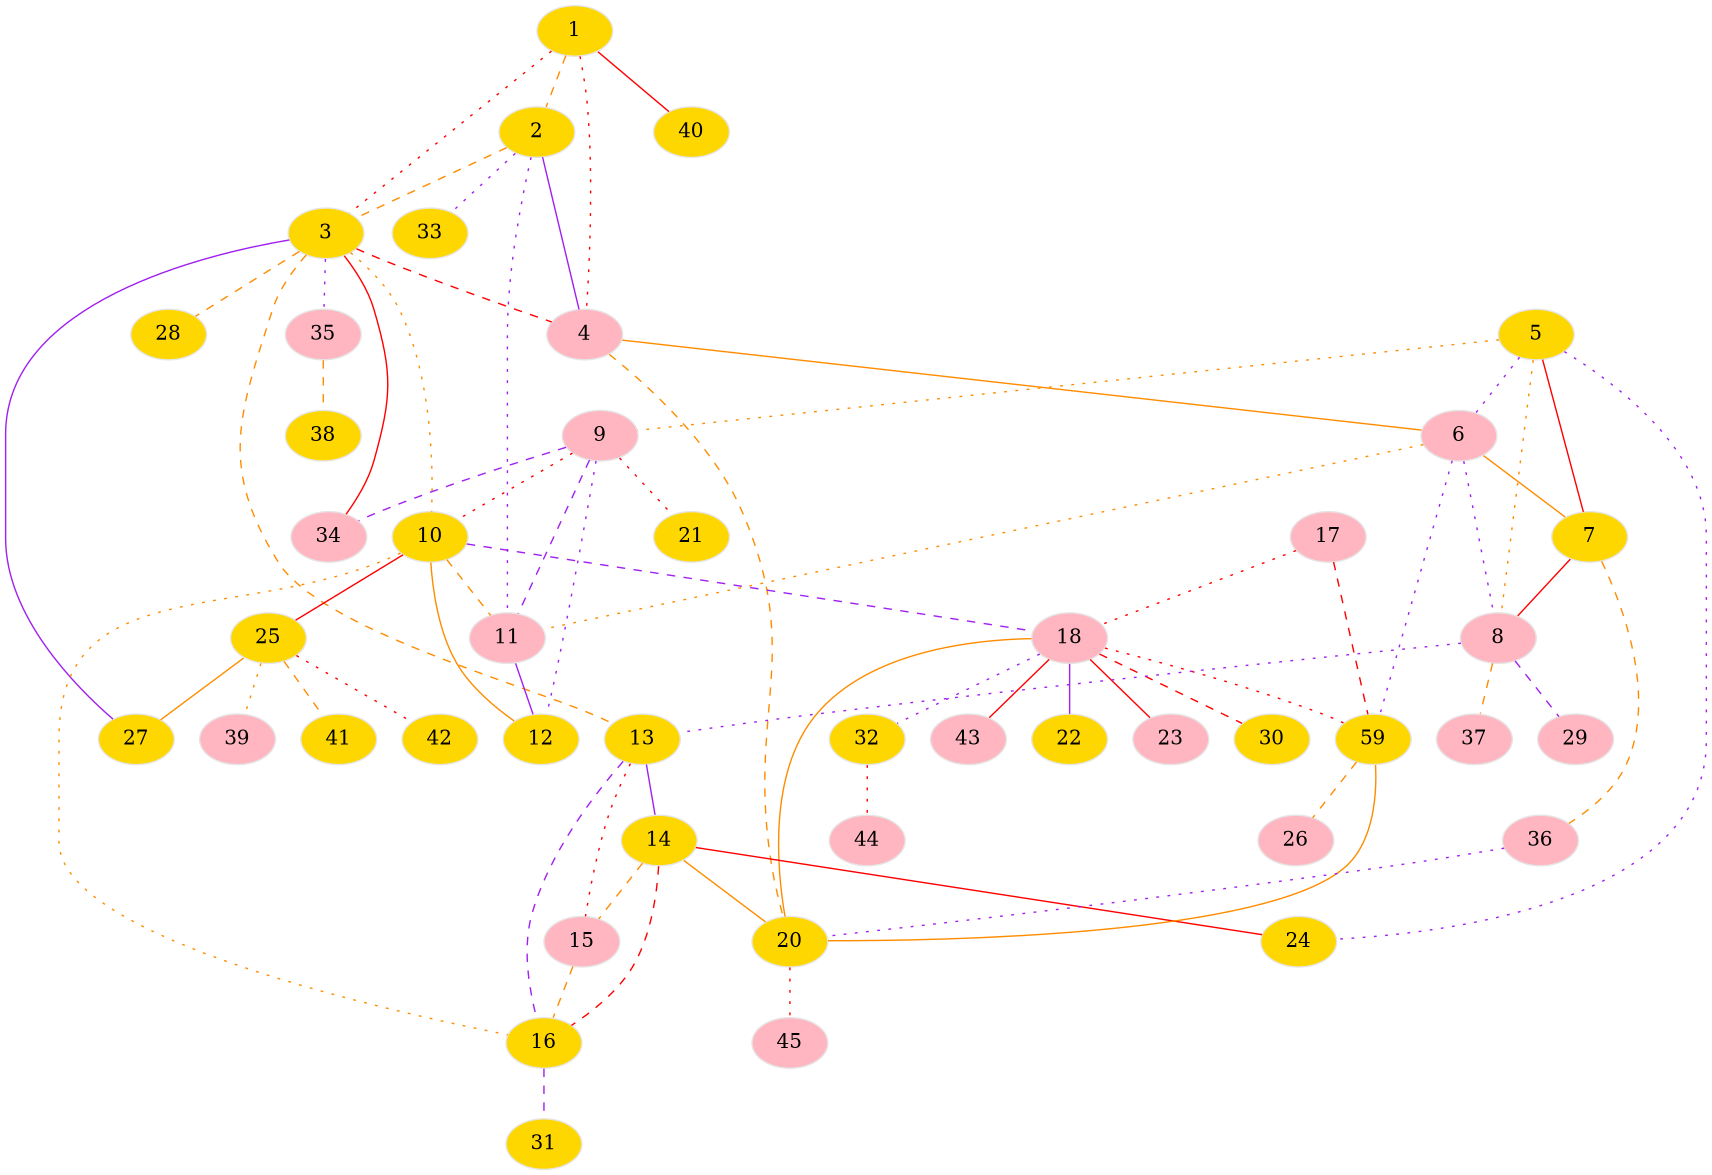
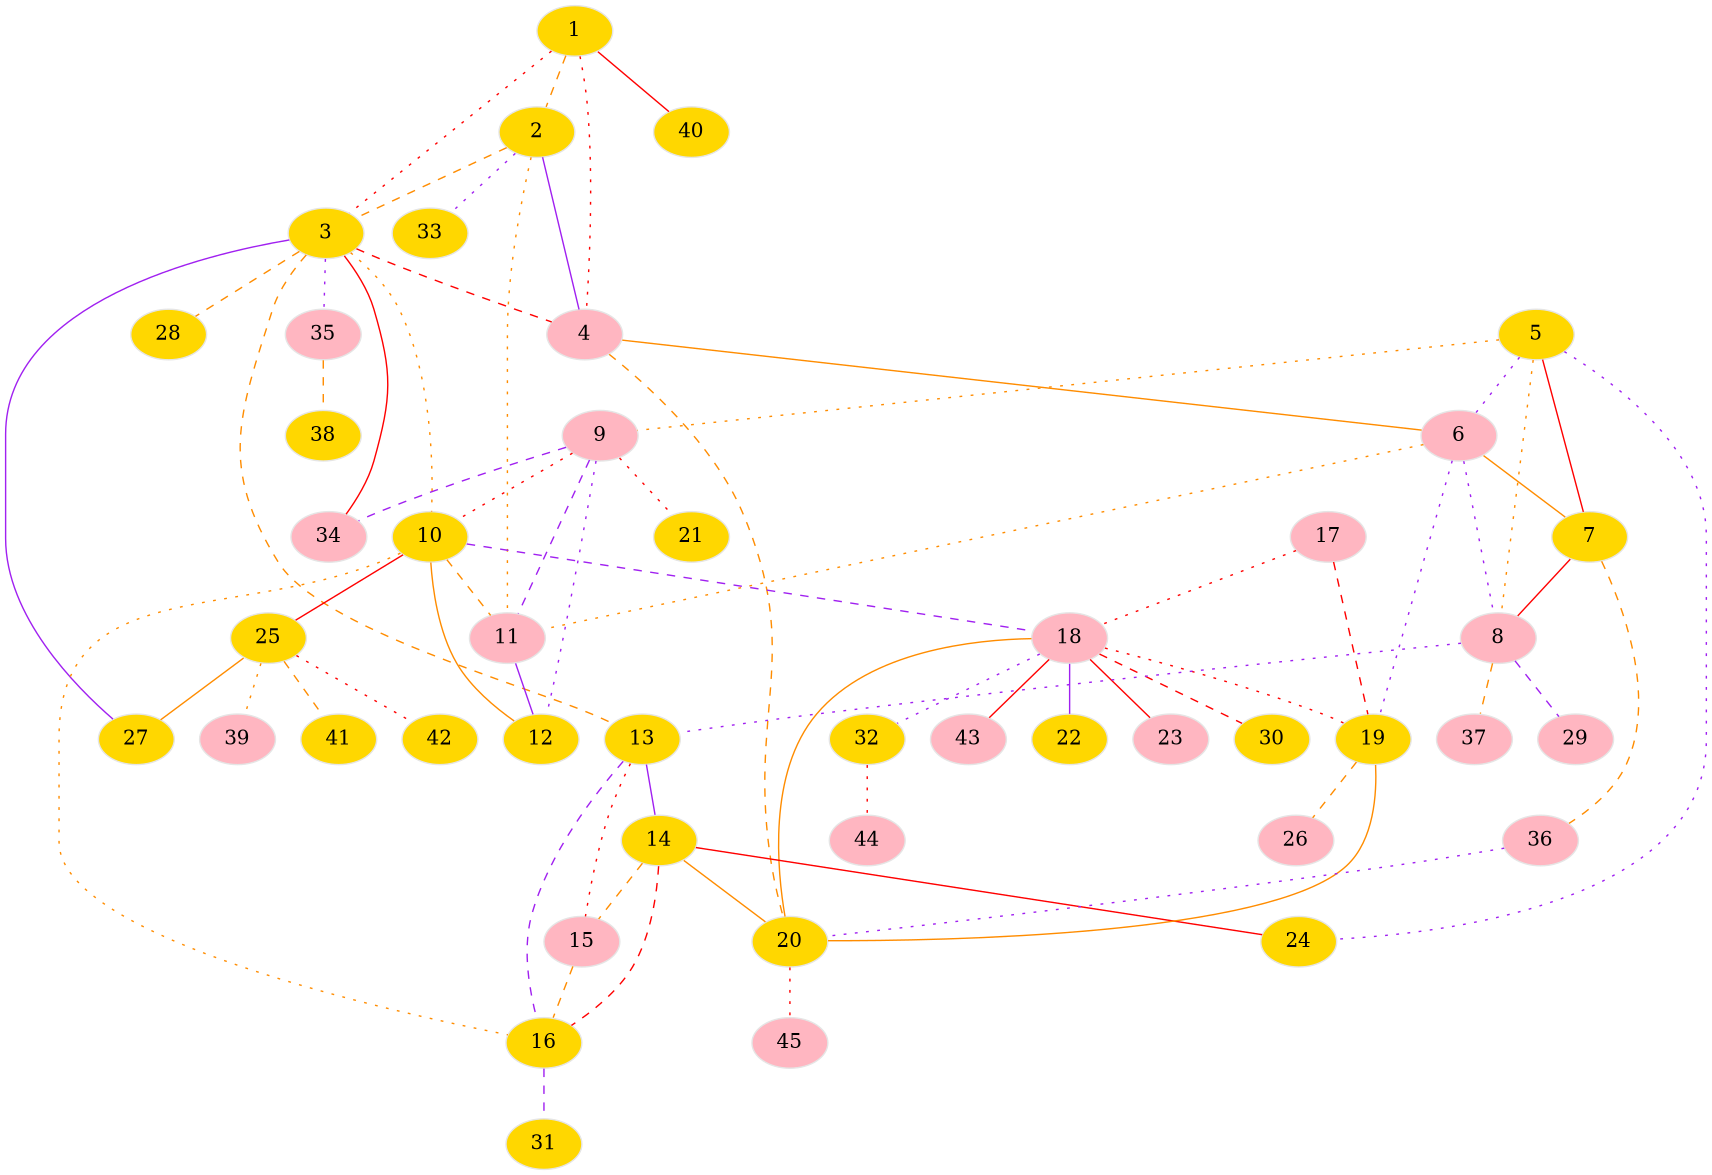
edge "2" -- "11": color purple -> darkorange
node "59": label "59" -> "19"
